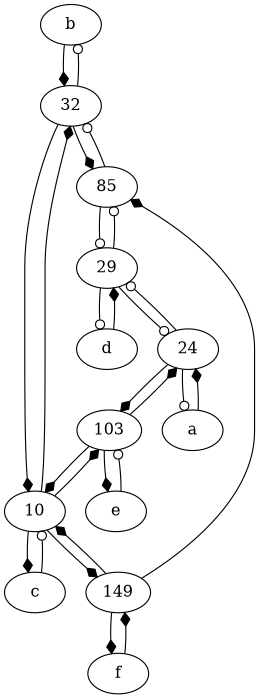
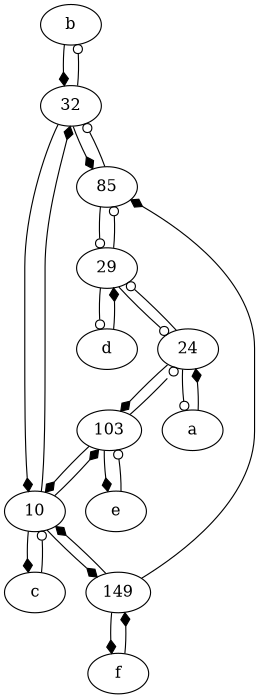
edge "103" -> "24": arrowhead diamond -> odot
